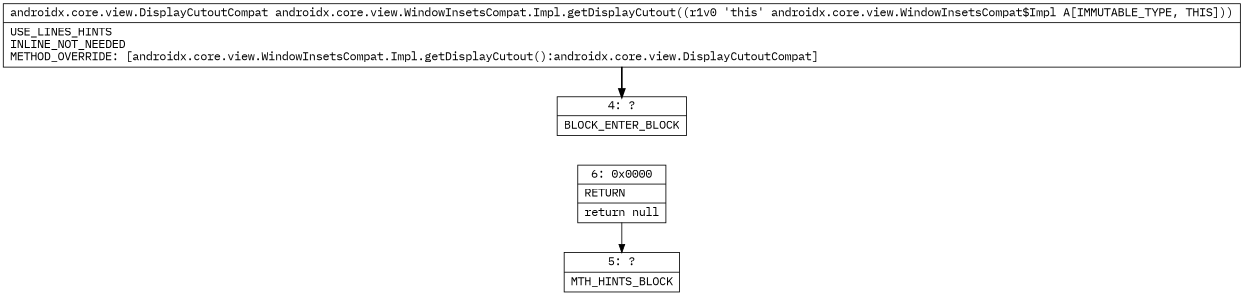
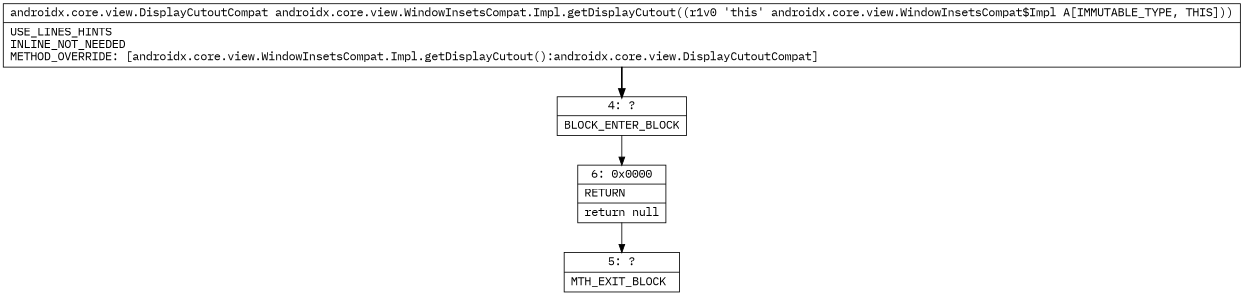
edge "4: ?" -> "6: 0x0000": added
node "5: ?": text "MTH_HINTS_BLOCK" -> "MTH_EXIT_BLOCK"
